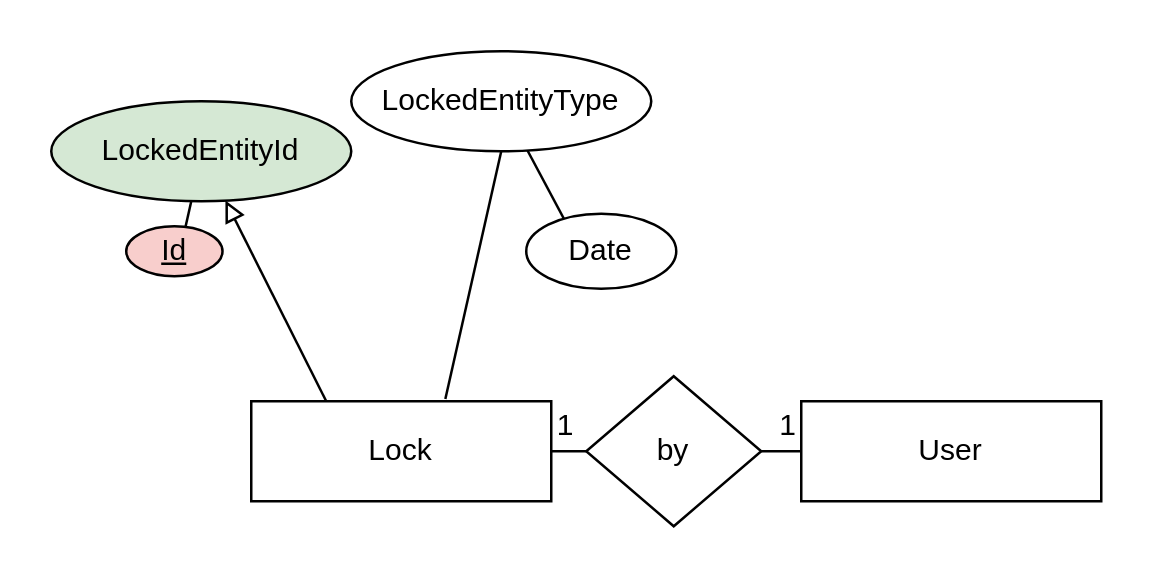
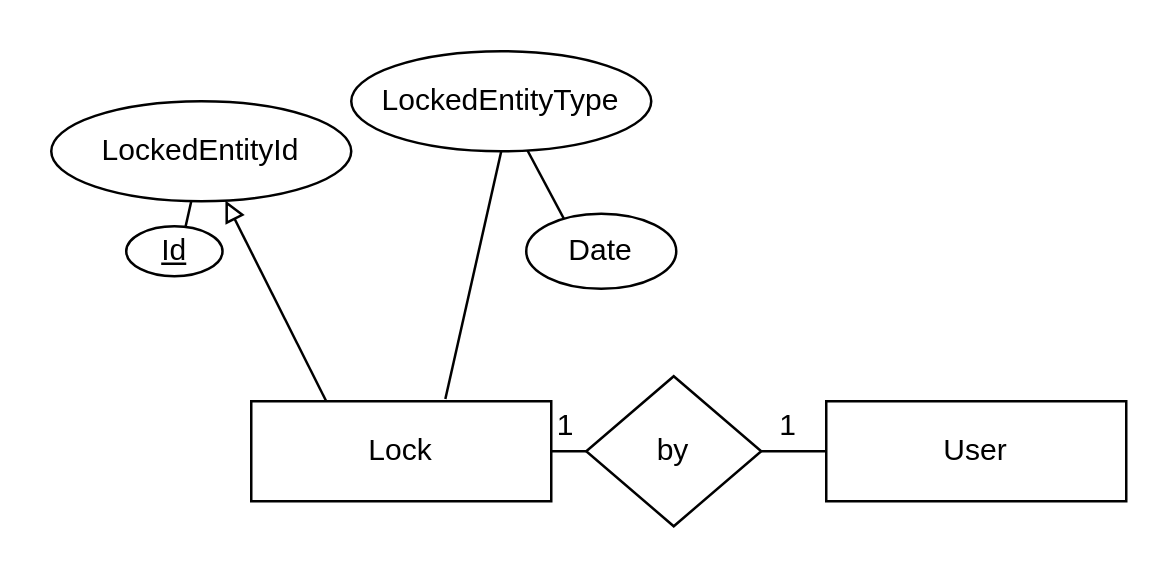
node "LockedEntityId": fillcolor #d5e8d4 -> #ffffff
node "Id": fillcolor #f8cecc -> #ffffff
node "User": moved (951, 451) -> (976, 451)
